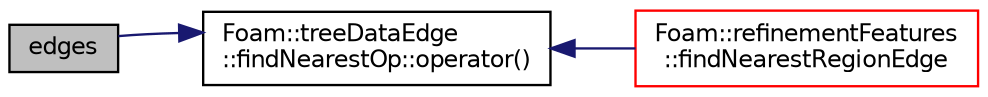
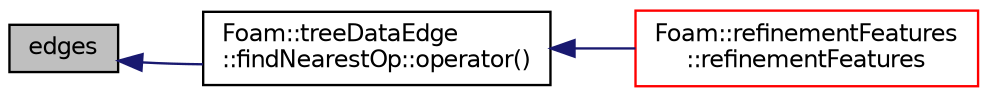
edge "edges" -> "Foam::treeDataEdge ::findNearestOp::operator()": reversed
node "Foam::refinementFeatures ::findNearestRegionEdge": label "Foam::refinementFeatures ::findNearestRegionEdge" -> "Foam::refinementFeatures ::refinementFeatures"
